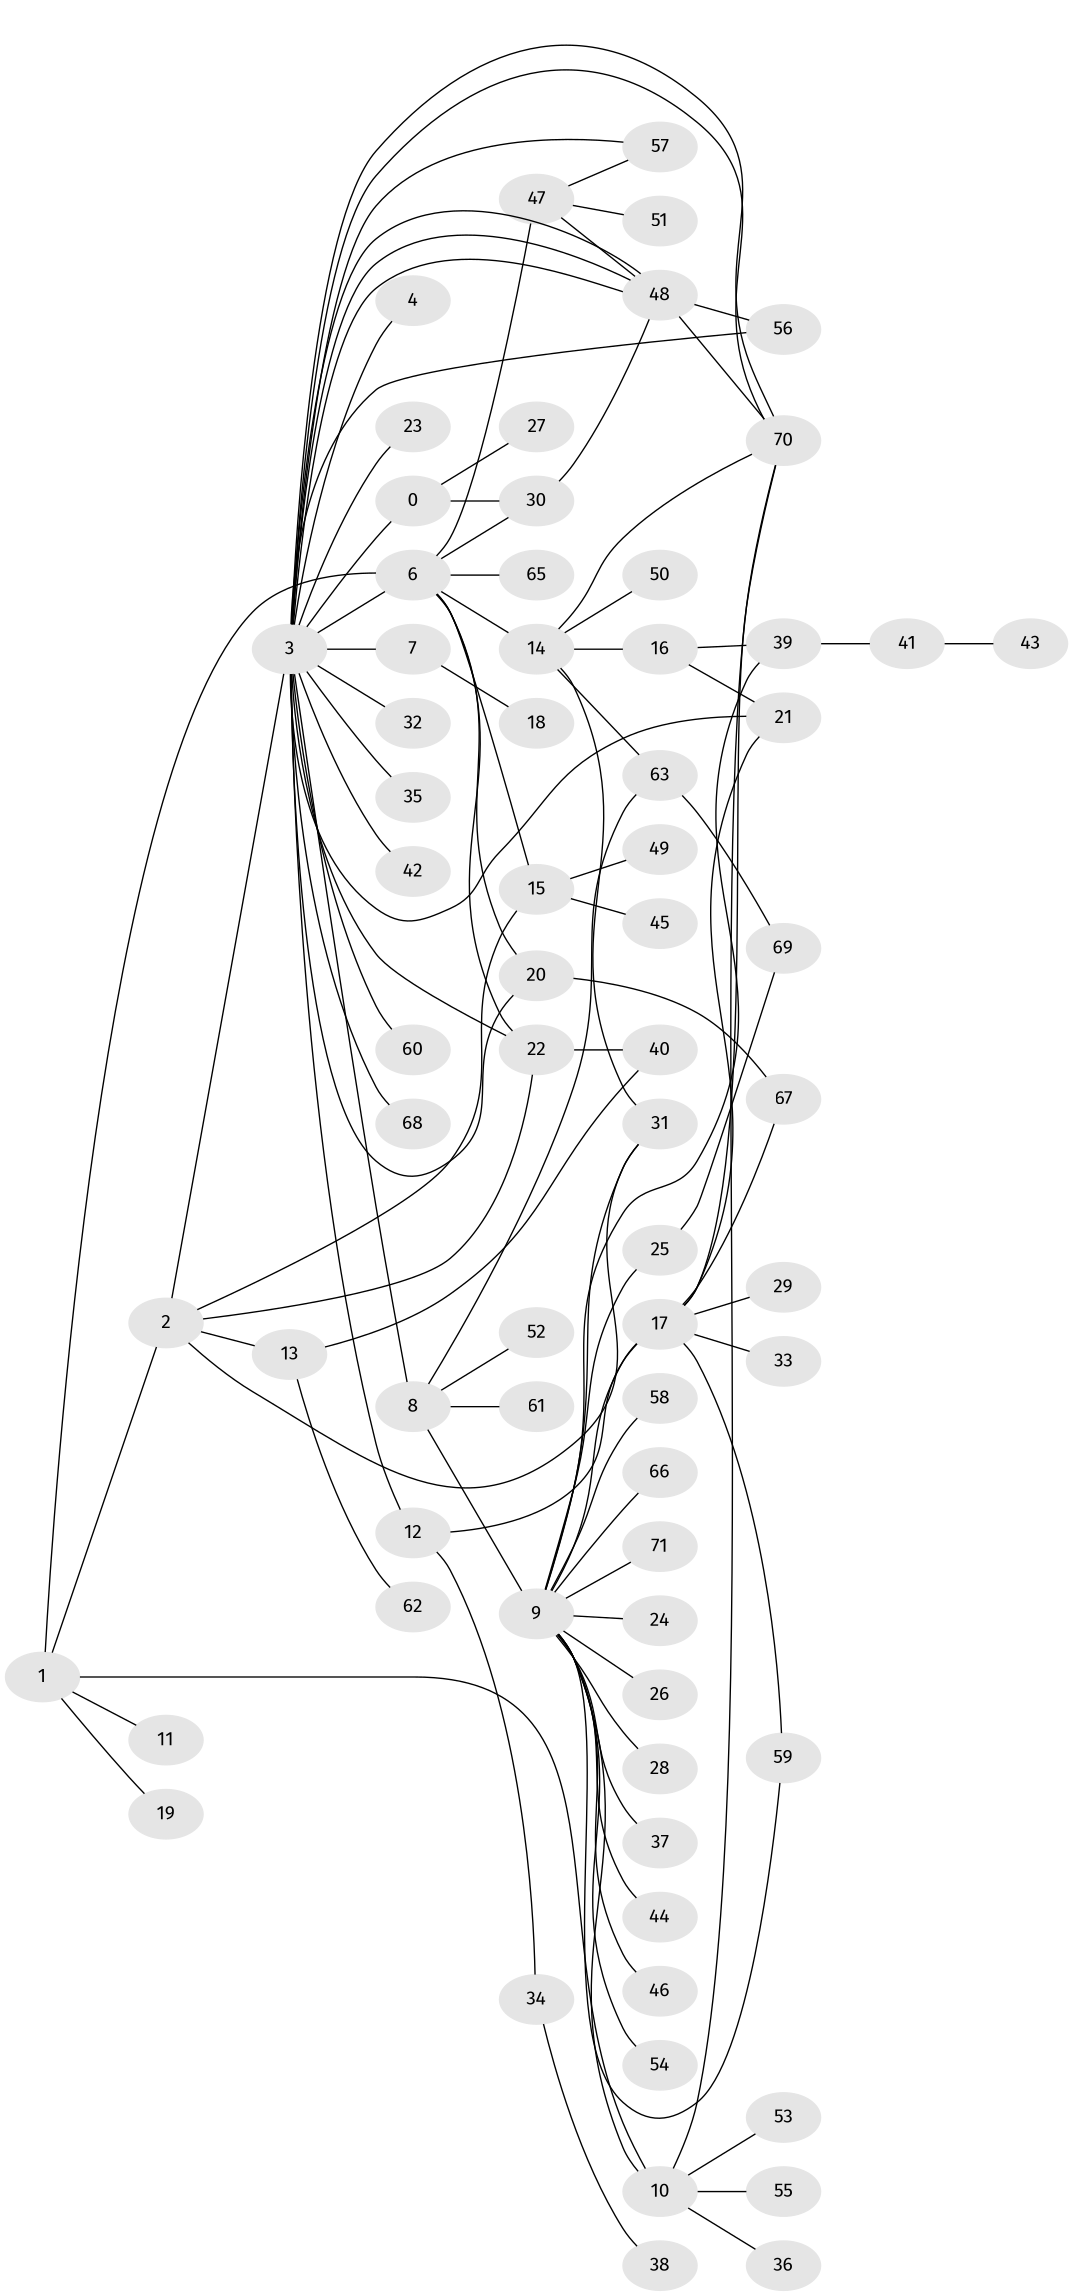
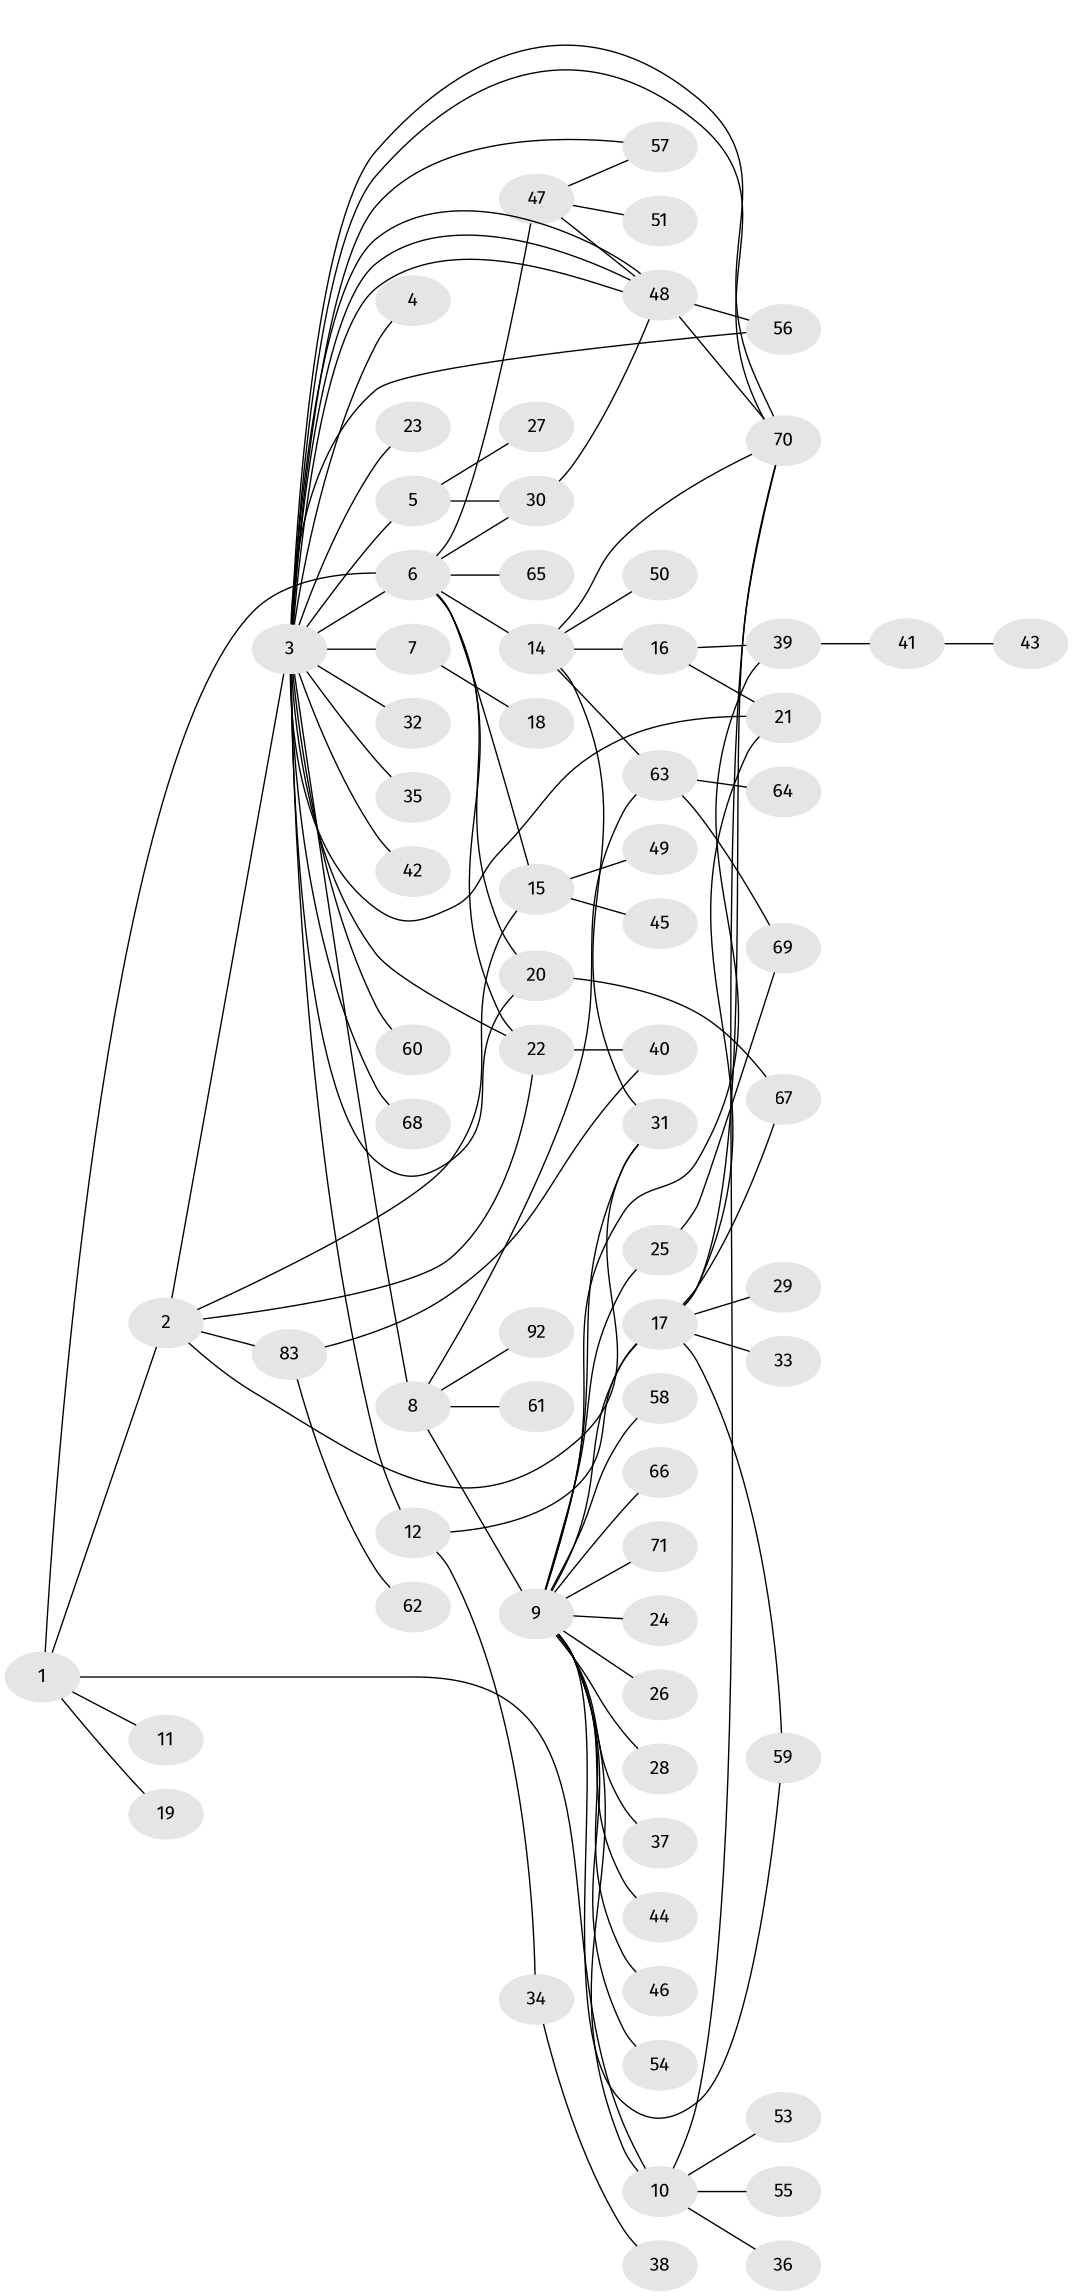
node "0": label "0" -> "5"
node "64": added
node "52": label "52" -> "92"
node "13": label "13" -> "83"
